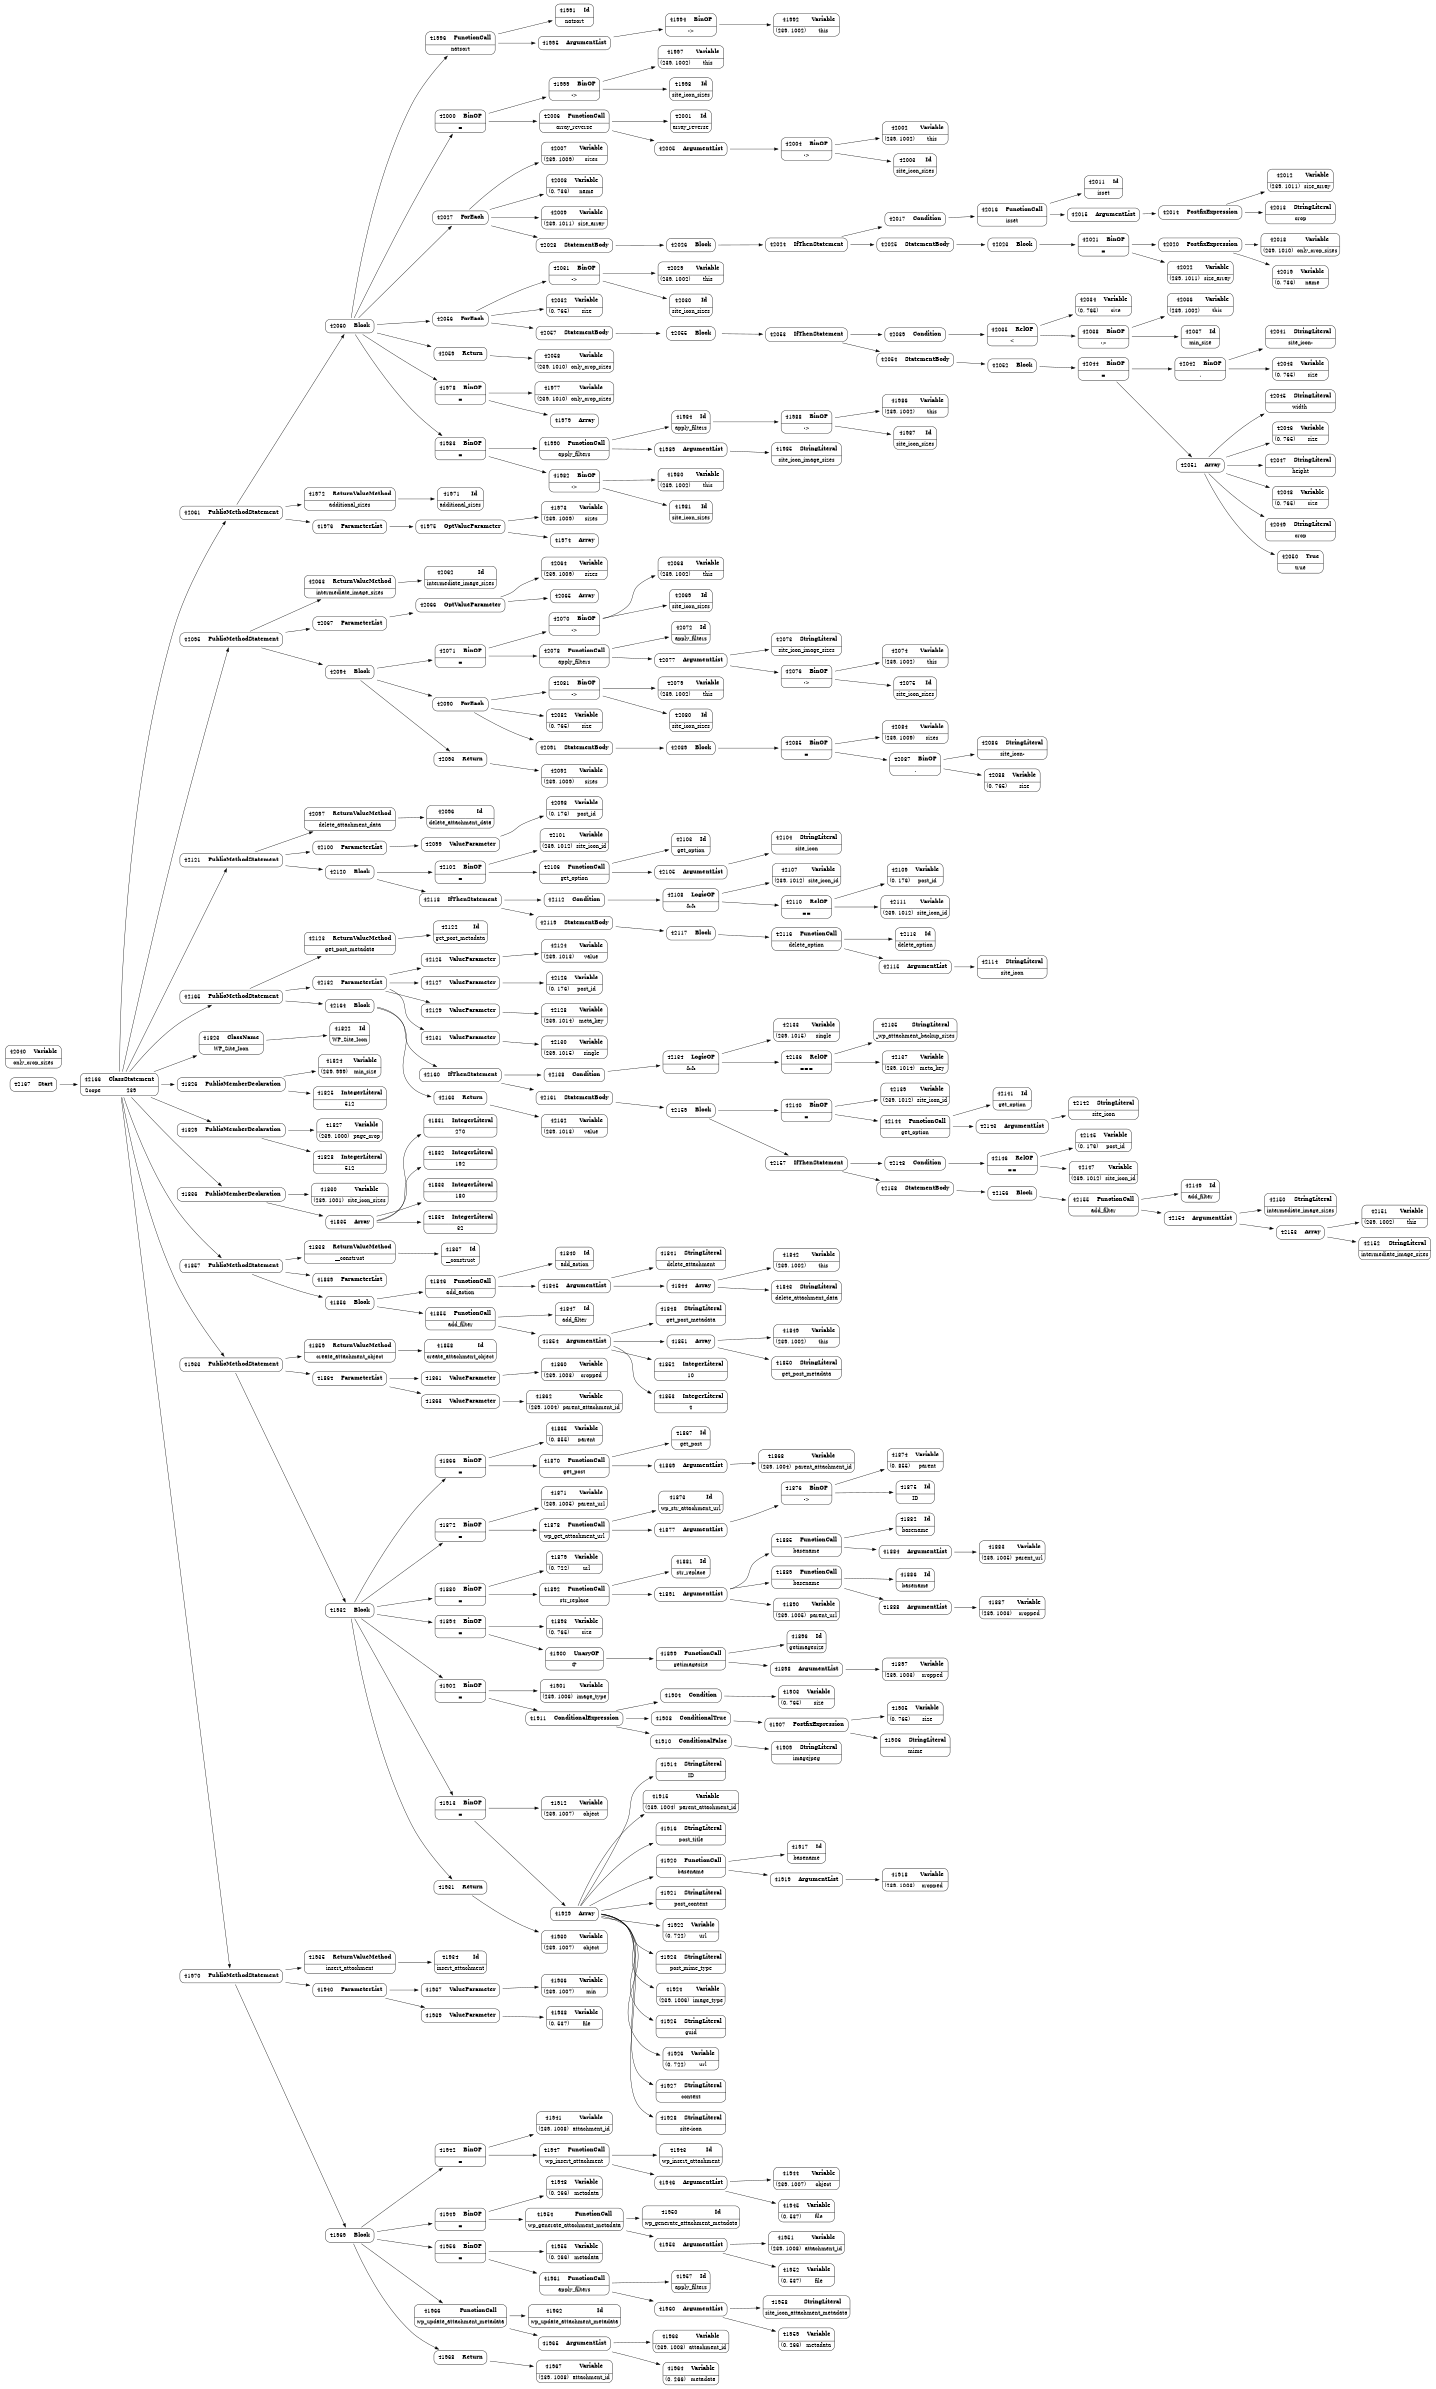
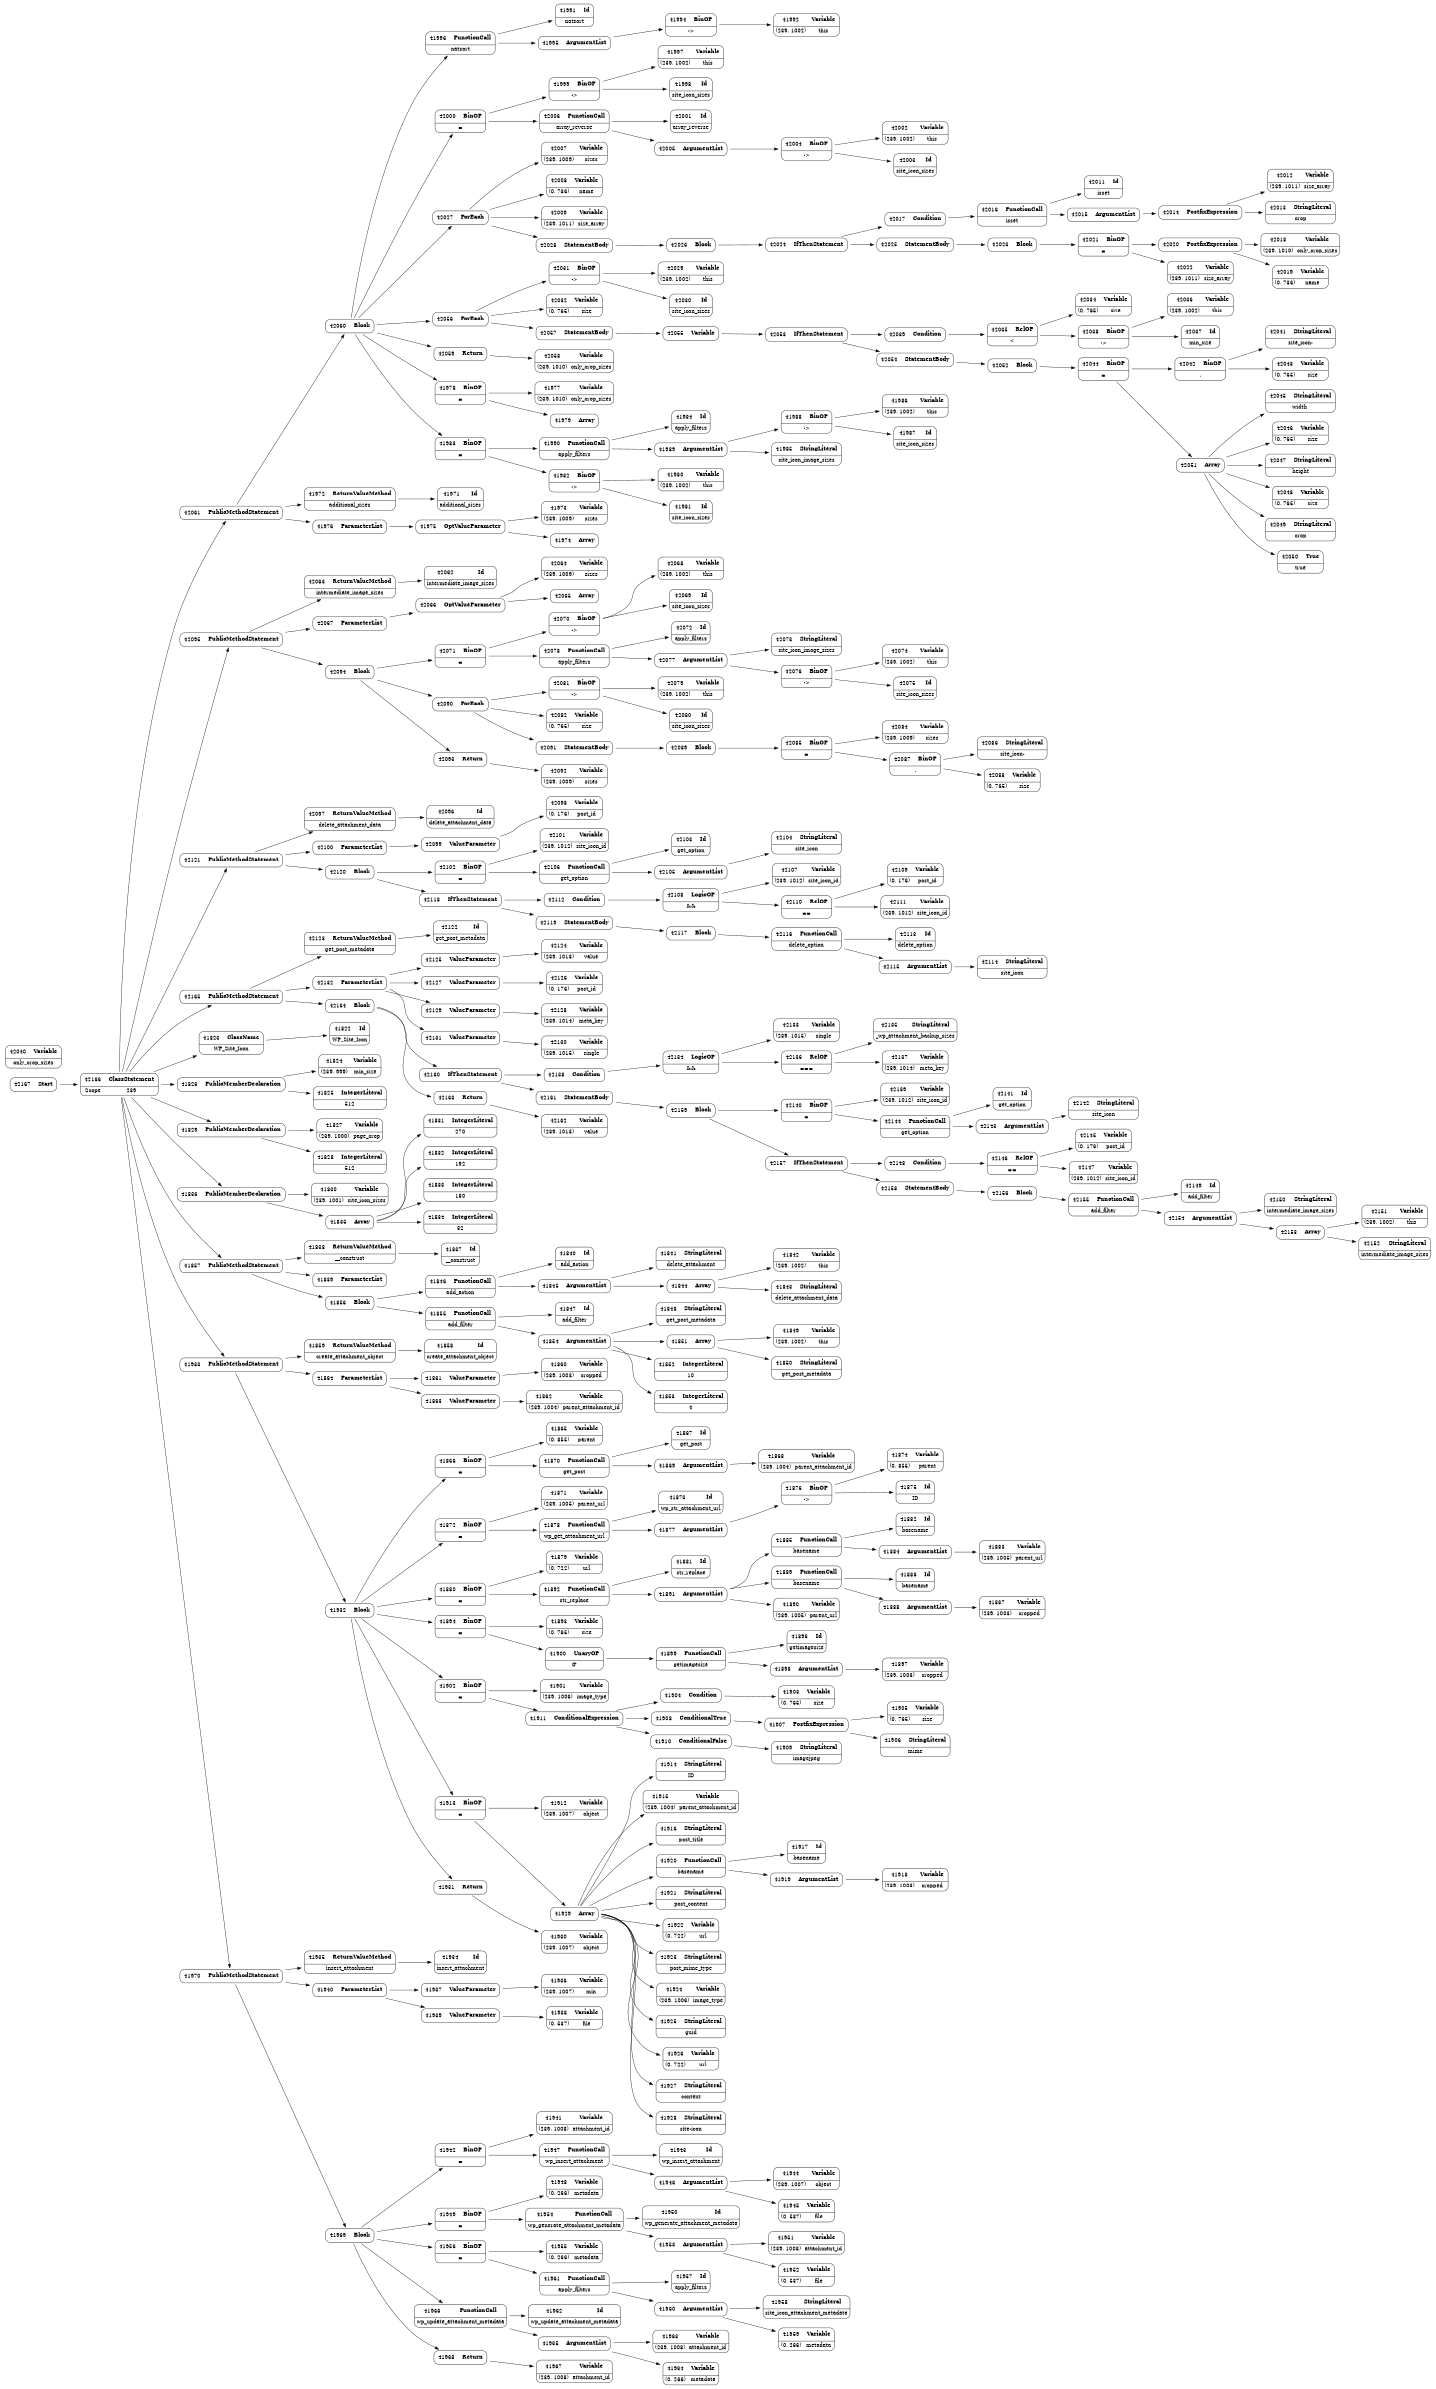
node "42055": text "Block" -> "Variable"
edge "41984" -> "41988": now "41989" -> "41988"
